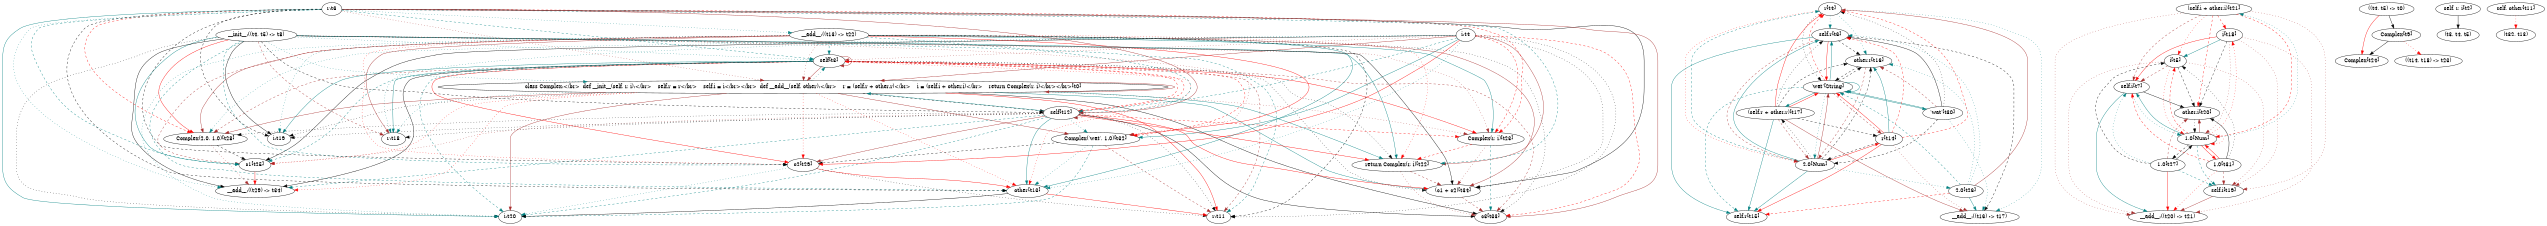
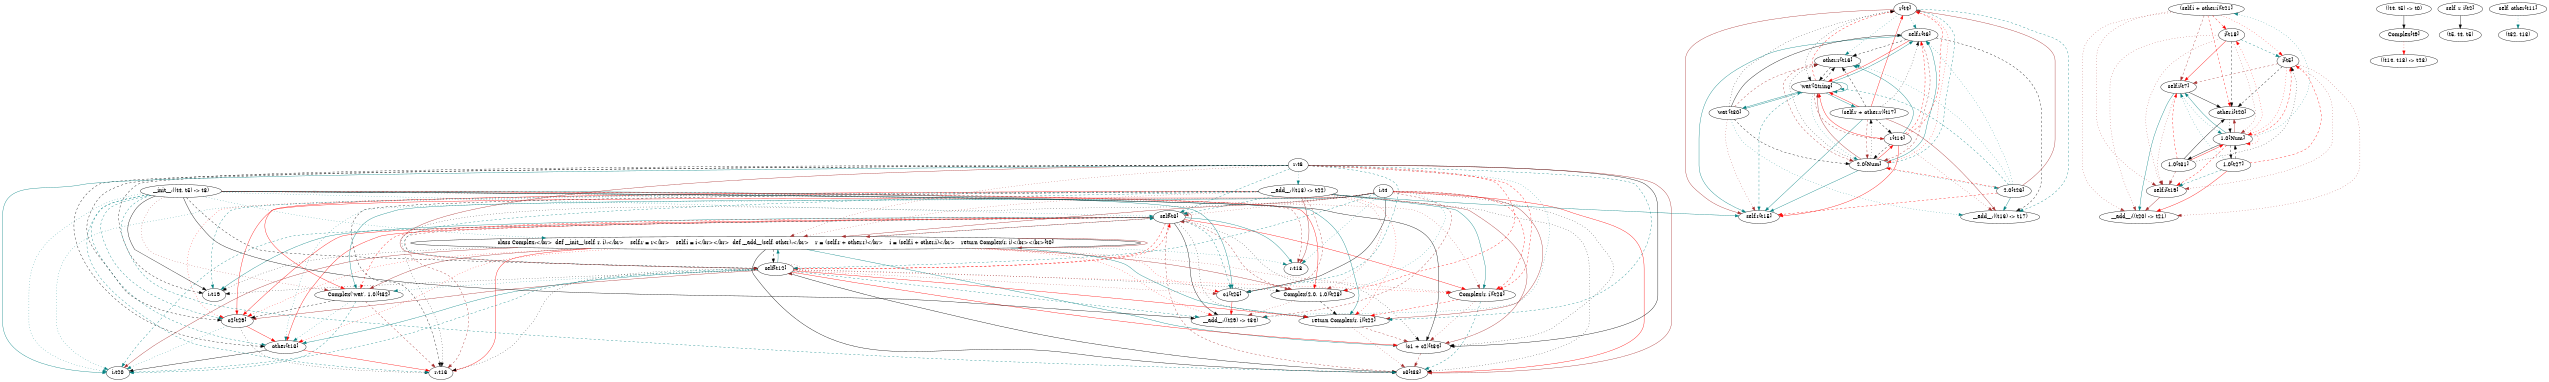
edge "self, other[t11]" -> "(t32, t13)": color red -> teal
node "(t3, t4, t5)": label "(t3, t4, t5)" -> "(t5, t4, t5)"
edge "r[t4]" -> "__add__:((t16) -> t17)": style dotted -> dashed
edge "__add__:((t13) -> t22)" -> "i:t19": style dotted -> dashed
edge "__add__:((t13) -> t22)" -> "Complex(2.0, 1.0)[t28]": style solid -> dotted
edge "r[t4]" -> "self.r[t15]": added
edge "i[t18]" -> "i[t5]": style solid -> dashed
node "Complex[t24]": removed
edge "__add__:((t13) -> t22)" -> "other[t13]": now "__add__:((t13) -> t22)" -> "self.r[t15]"
edge "self[t3]" -> "other[t13]": style dotted -> solid
edge "(self.i + other.i)[t21]" -> "1.0[Num]": removed
edge "1.0[t27]" -> "i[t5]": color black -> red
edge "i:t4" -> "c3[t33]": style dashed -> solid
edge "2.0[Num]" -> "other.r[t16]": style dashed -> dotted
edge "self[t12]" -> "r:t18": removed
edge "self[t12]" -> "Complex(r, i)[t23]": style dashed -> dotted
edge "self.i[t7]" -> "self.i[t19]": added
edge "1.0[t27]" -> "other.i[t20]": removed
edge "Complex(2.0, 1.0)[t28]" -> "c1[t25]": now "Complex(2.0, 1.0)[t28]" -> "return Complex(r, i)[t22]"
edge "1.0[Num]" -> "1.0[t31]": color red -> black
edge "1.0[t27]" -> "1.0[Num]": style solid -> dashed
edge "'wat'[t30]" -> "self.r[t15]": added
edge "1.0[Num]" -> "self.i[t19]": color teal -> red
edge "2.0[t26]" -> "2.0[Num]": added
edge "1.0[t31]" -> "__add__:((t20) -> t21)": removed
edge "__init__:((t4, t5) -> t8)" -> "i:t20": color black -> teal
node "r:t11": label "r:t11" -> "r:t16"
edge "i:t4" -> "__add__:((t29) -> t34)": added
edge "__init__:((t4, t5) -> t8)" -> "c3[t33]": added
